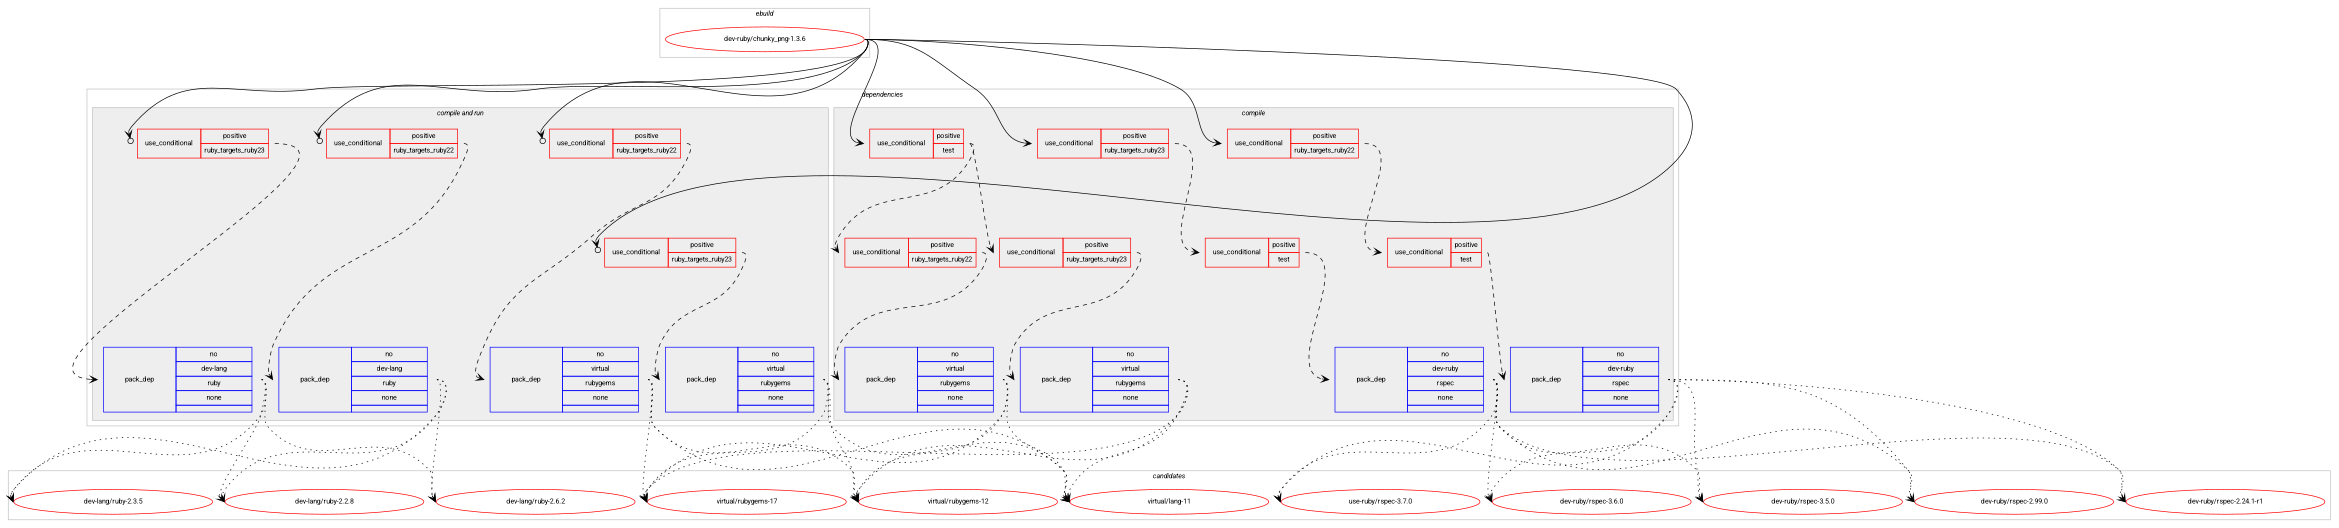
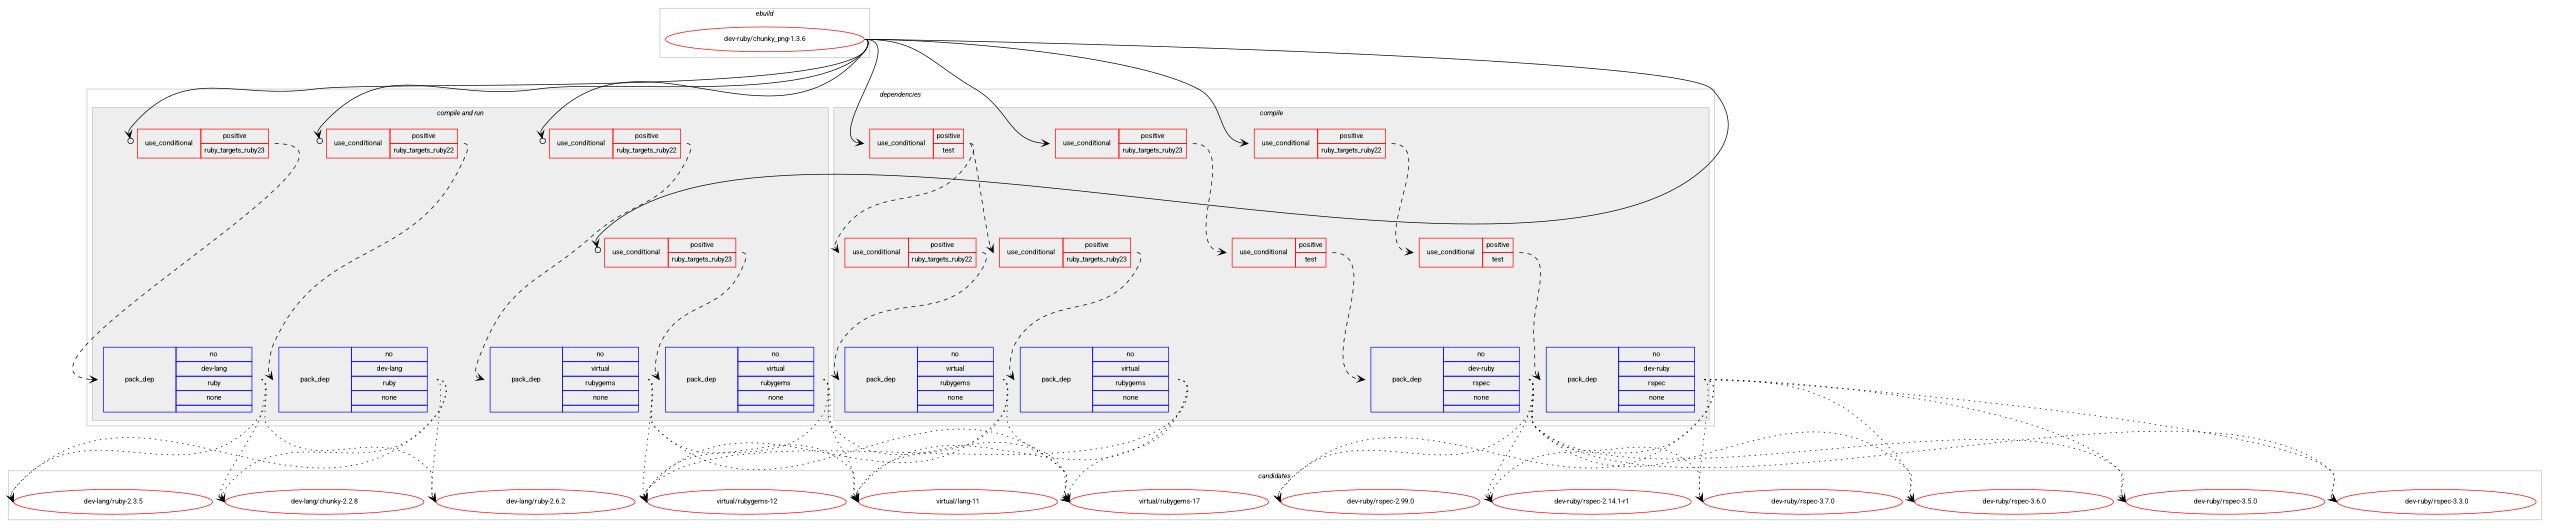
node "dev-lang/ruby-2.2.8": label "dev-lang/ruby-2.2.8" -> "dev-lang/chunky-2.2.8"
node "use-ruby/rspec-3.7.0": label "use-ruby/rspec-3.7.0" -> "dev-ruby/rspec-3.7.0"
node "dev-ruby/rspec-2.24.1-r1": label "dev-ruby/rspec-2.24.1-r1" -> "dev-ruby/rspec-2.14.1-r1"
node "dev-ruby/rspec-3.3.0": added
